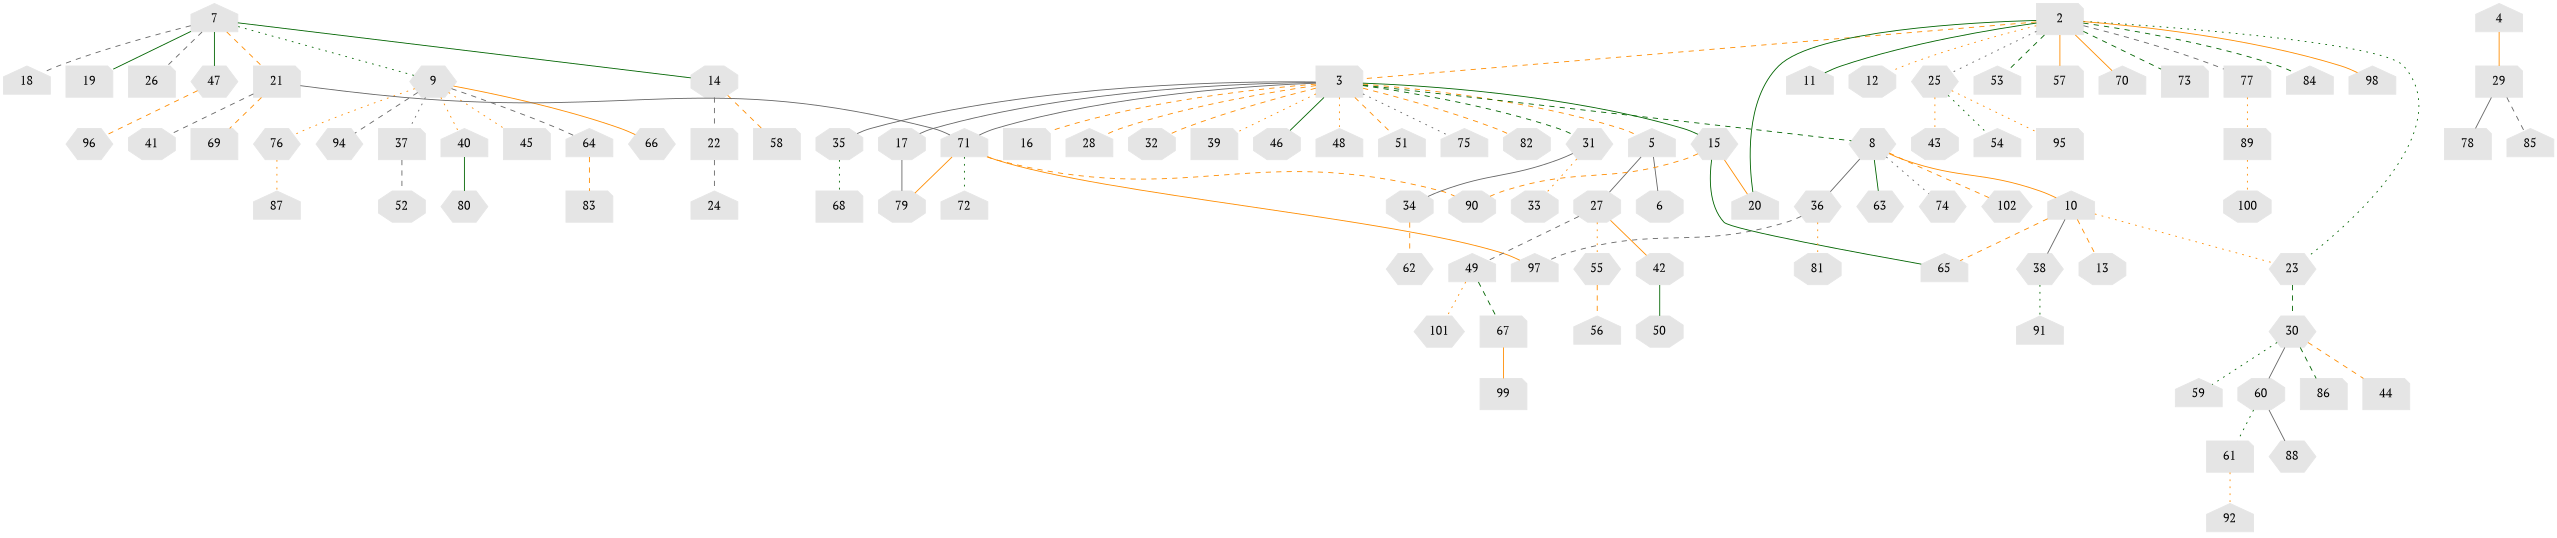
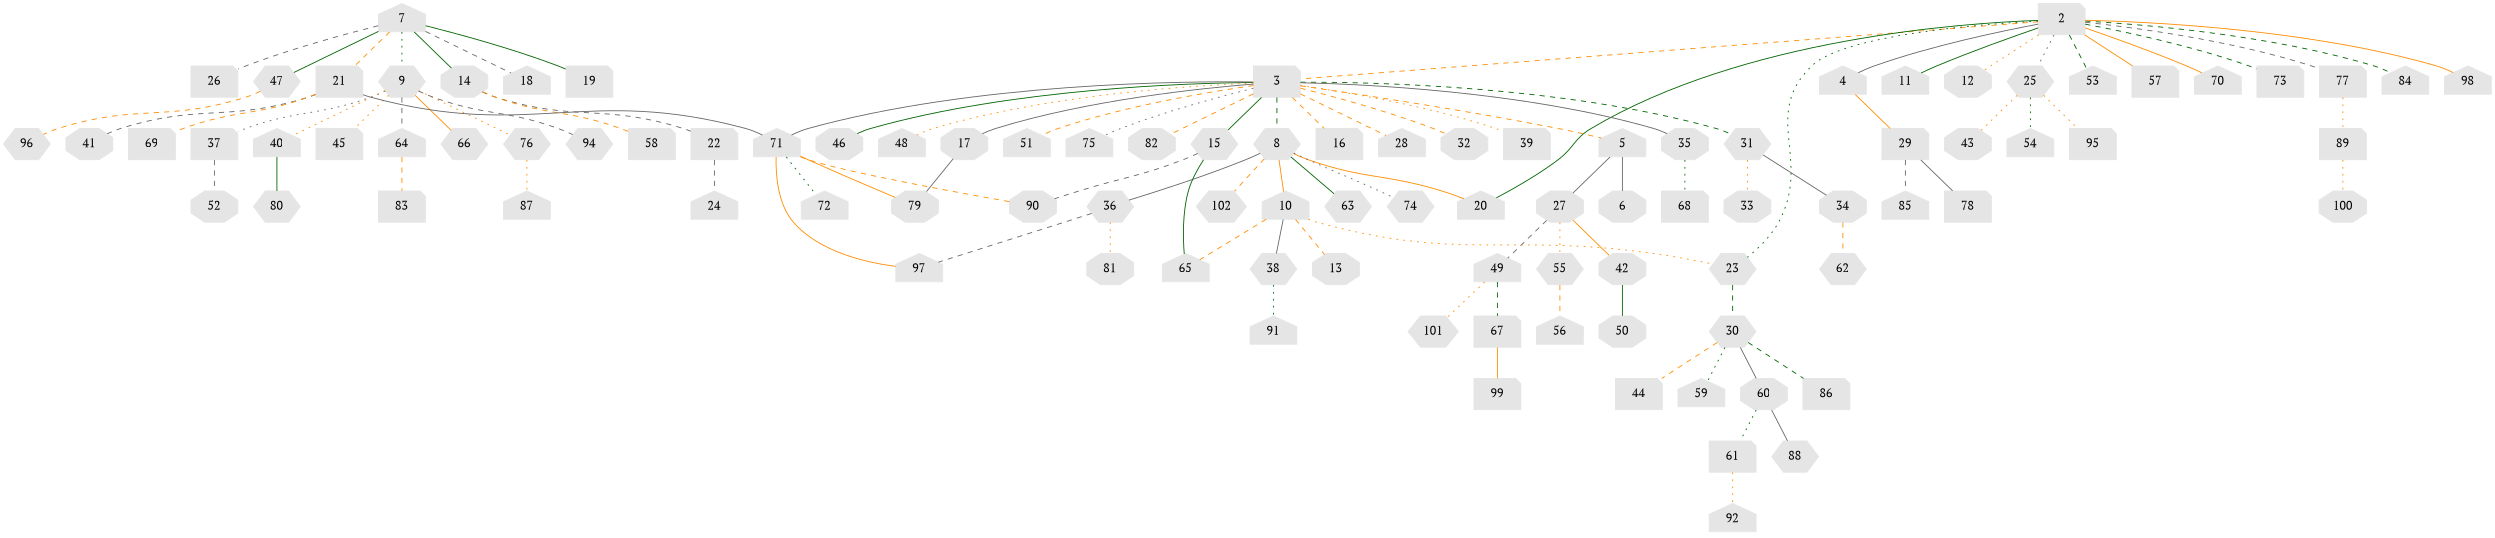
edge "2" -- "4": added
edge "15" -- "90": color darkorange -> gray40
edge "15" -- "20": now "8" -- "20"
